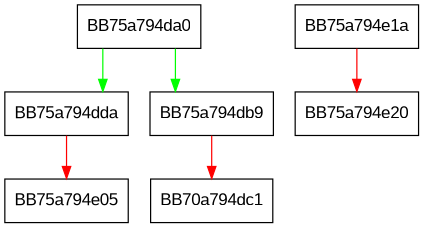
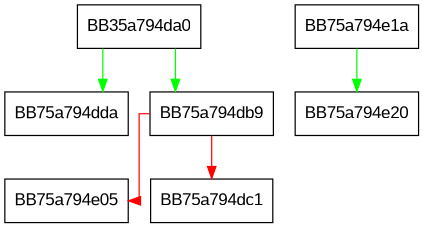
node "BB75a794da0": label "BB75a794da0" -> "BB35a794da0"
edge "BB75a794e1a" -> "BB75a794e20": color red -> green
edge "BB75a794dda" -> "BB75a794e05": now "BB75a794db9" -> "BB75a794e05"
node "BB70a794dc1": label "BB70a794dc1" -> "BB75a794dc1"
